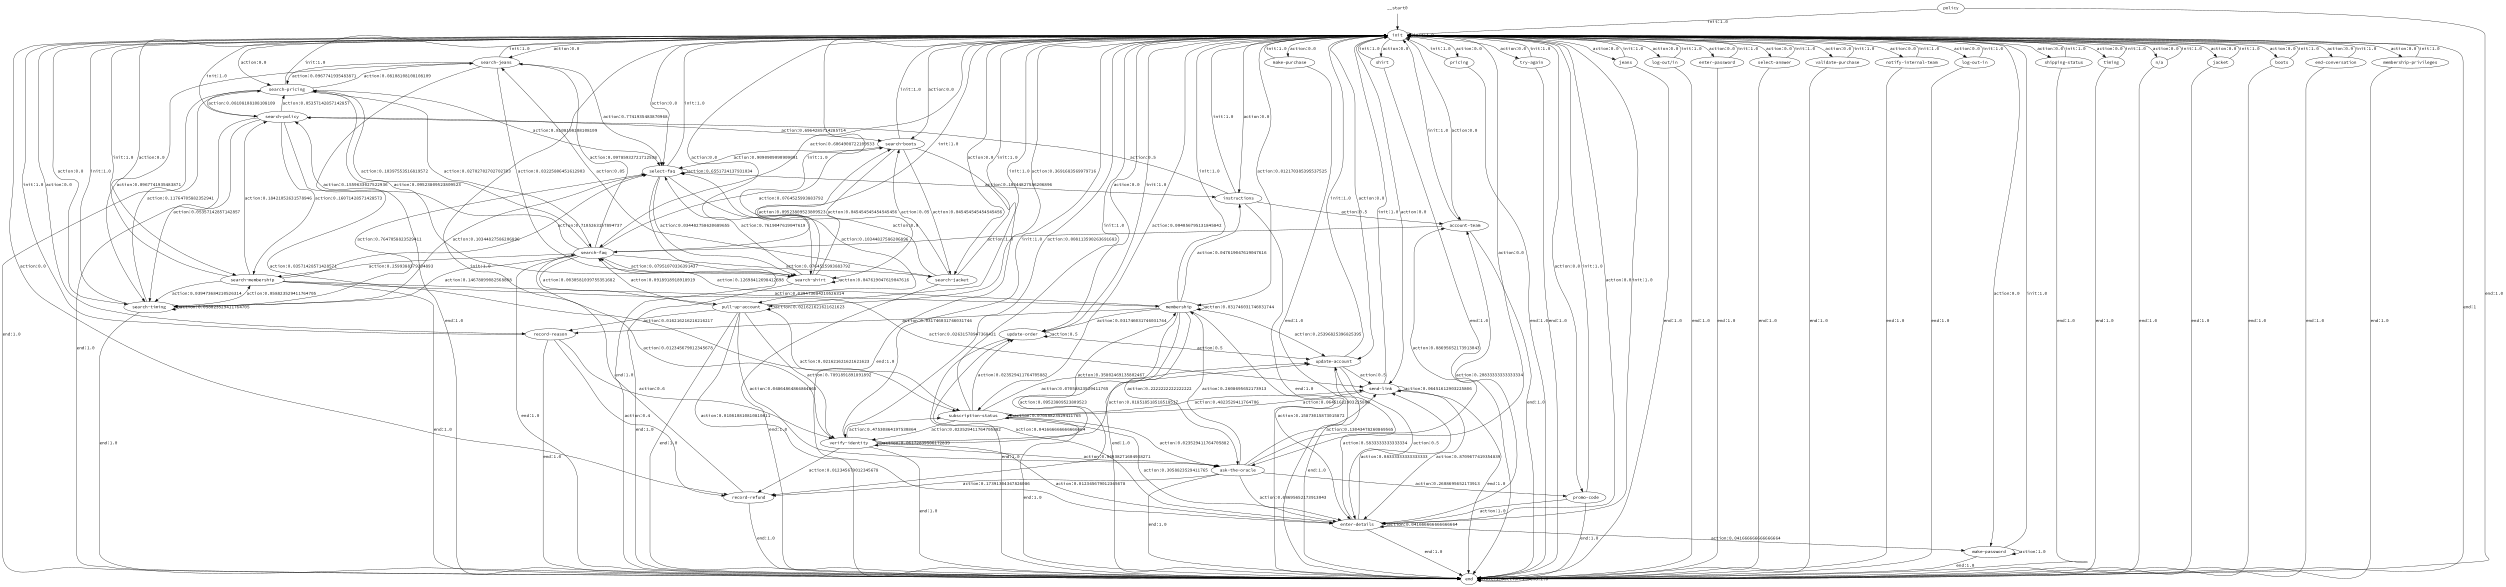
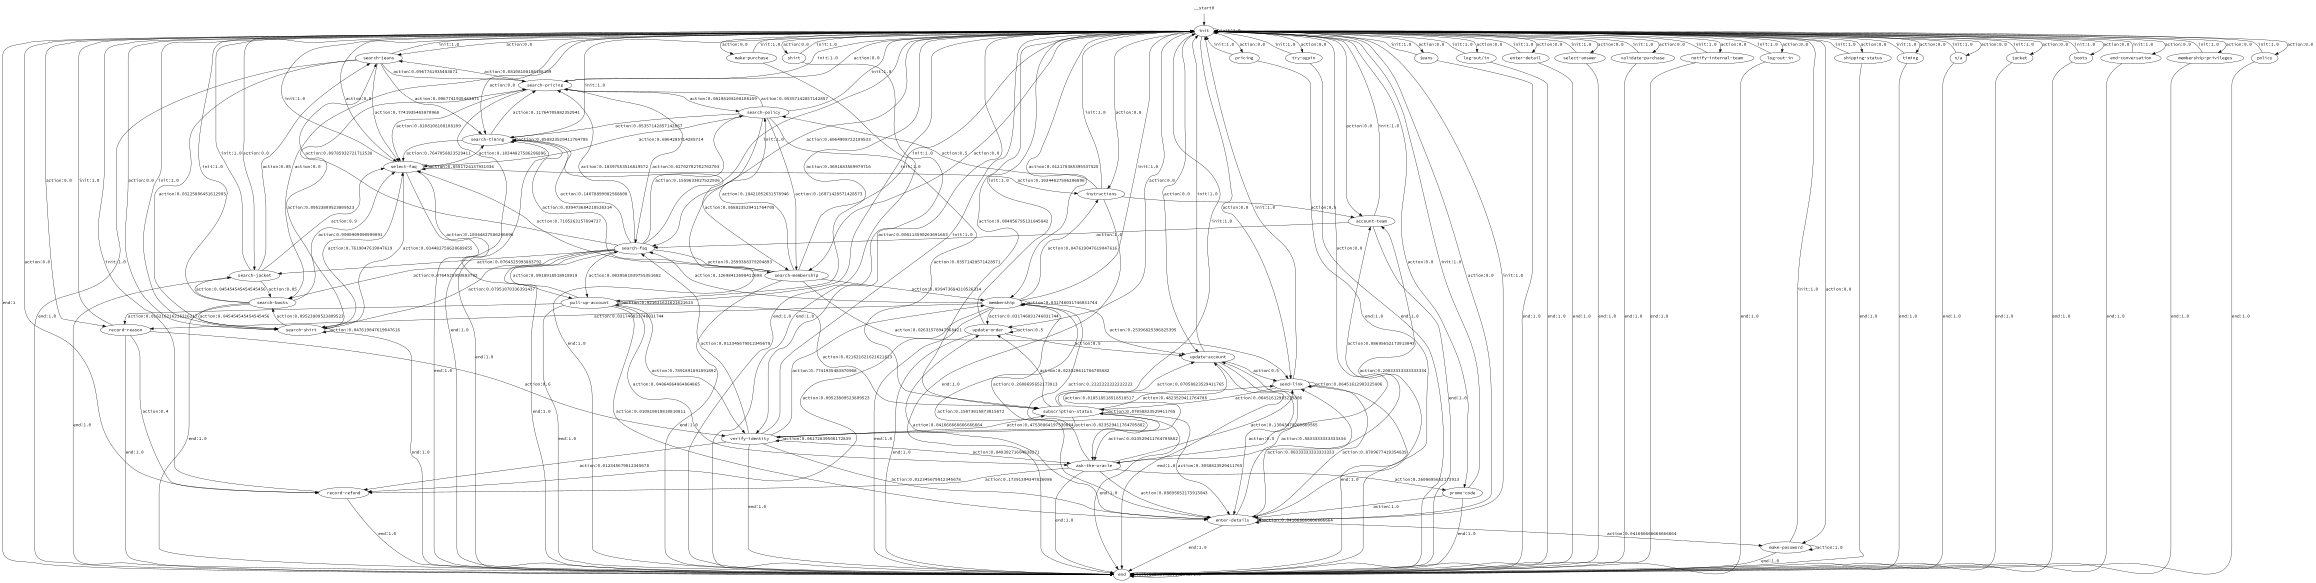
edge "init" -> "policy": added, label "action:0.0"
node "enter-password": label "enter-password" -> "enter-detail"
edge "search-policy" -> "search-boots": now "search-policy" -> "select-faq"
edge "verify-identity" -> "membership": label "action:0.35802469135802467" -> "action:0.7741935483870968"
